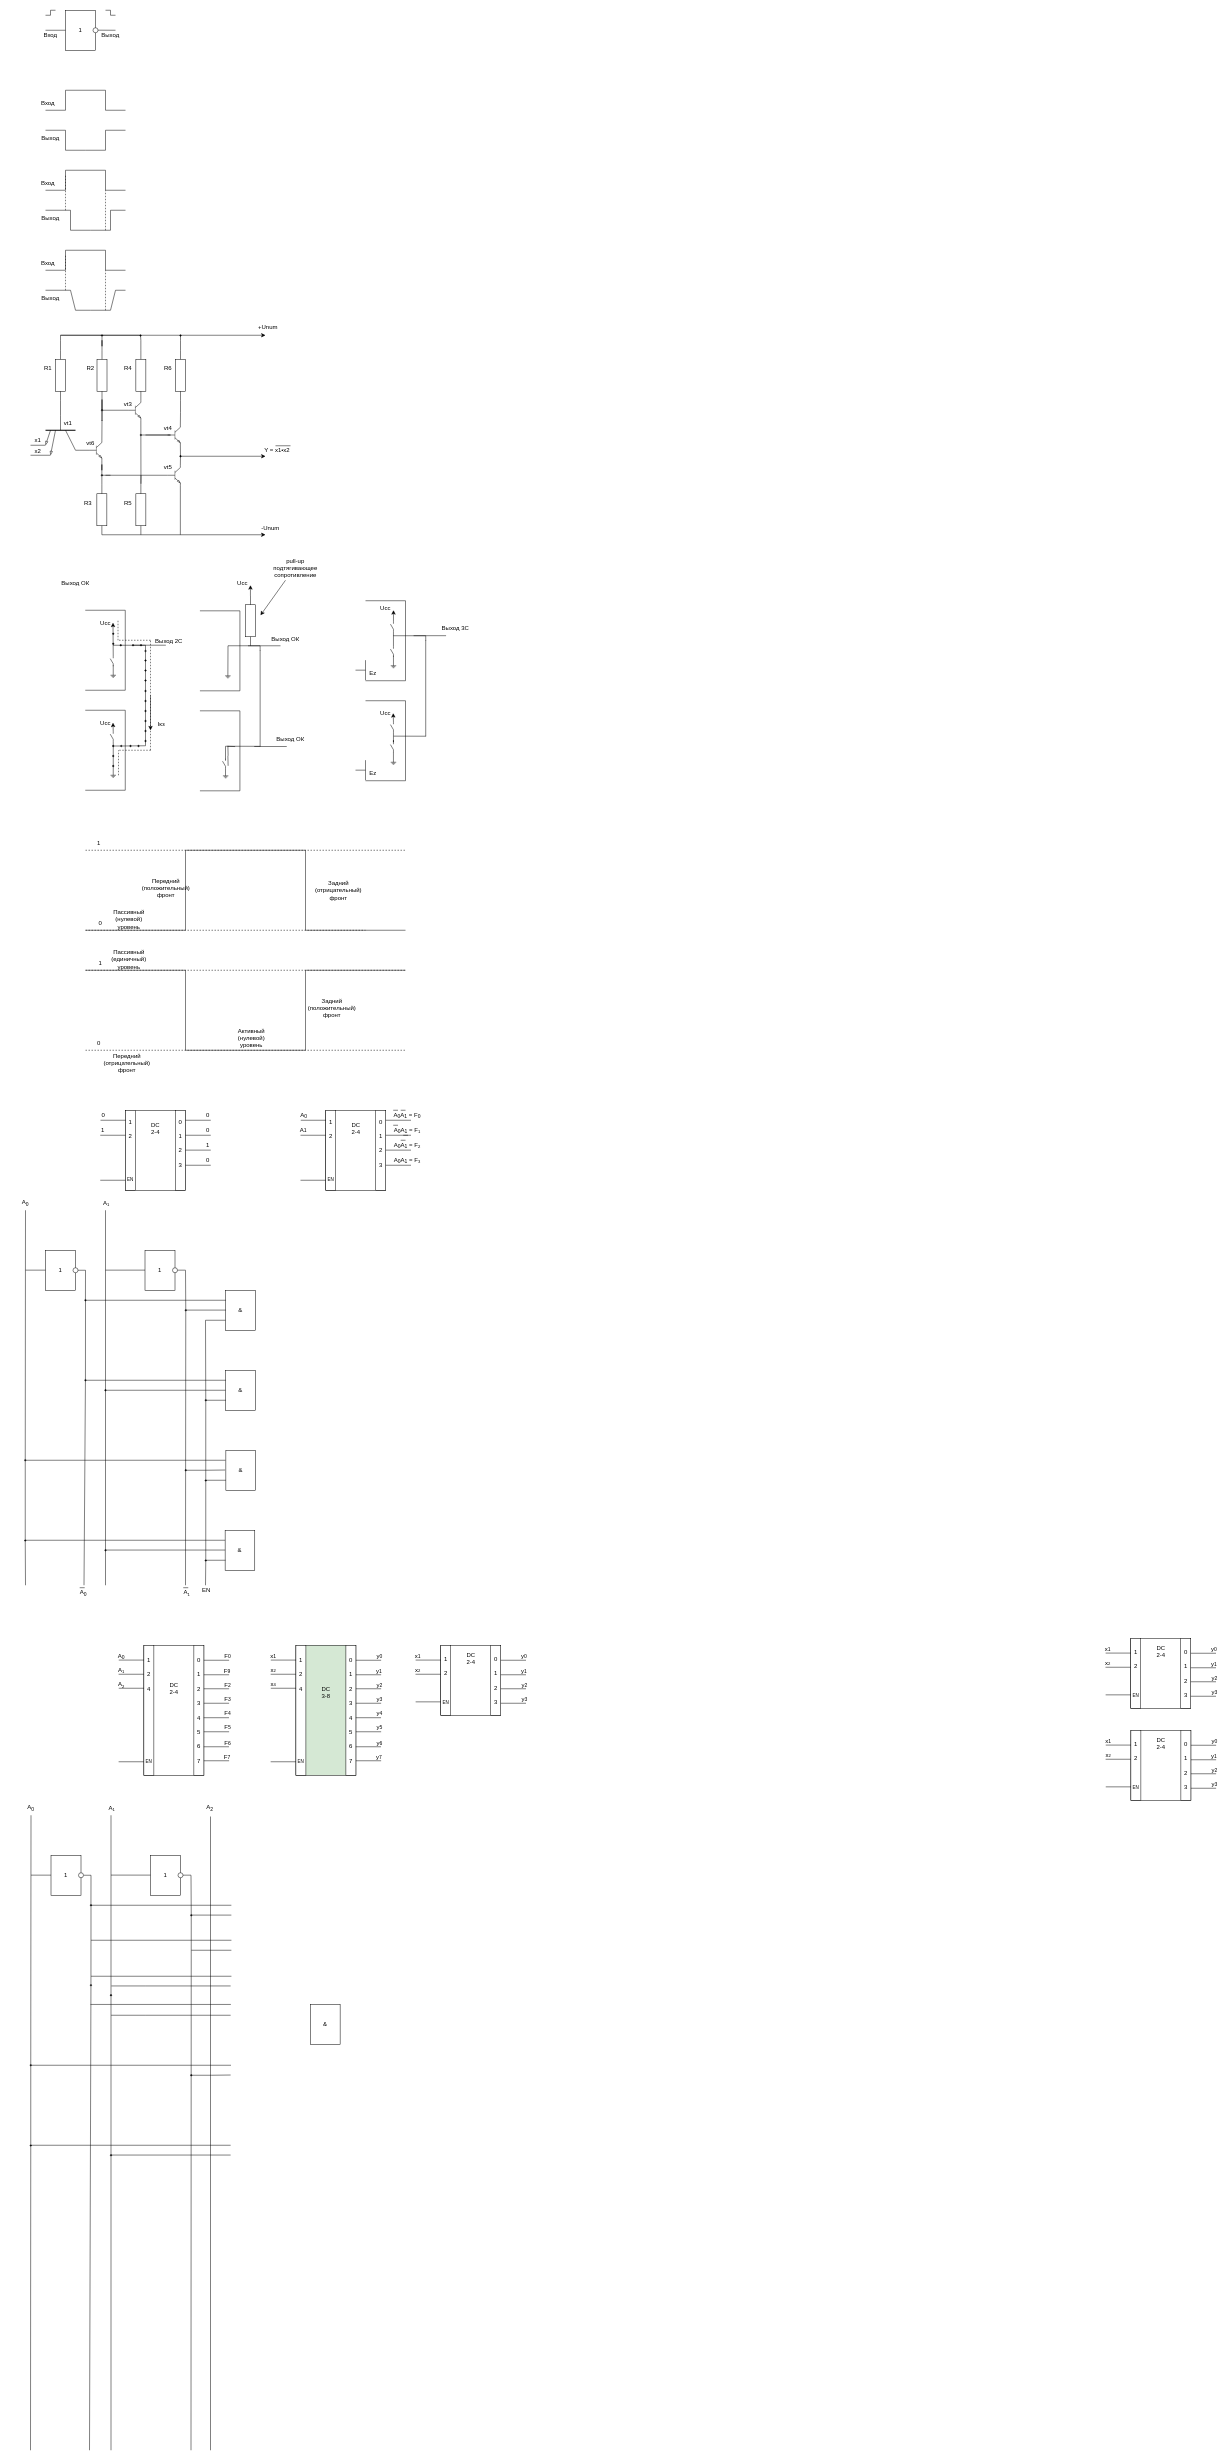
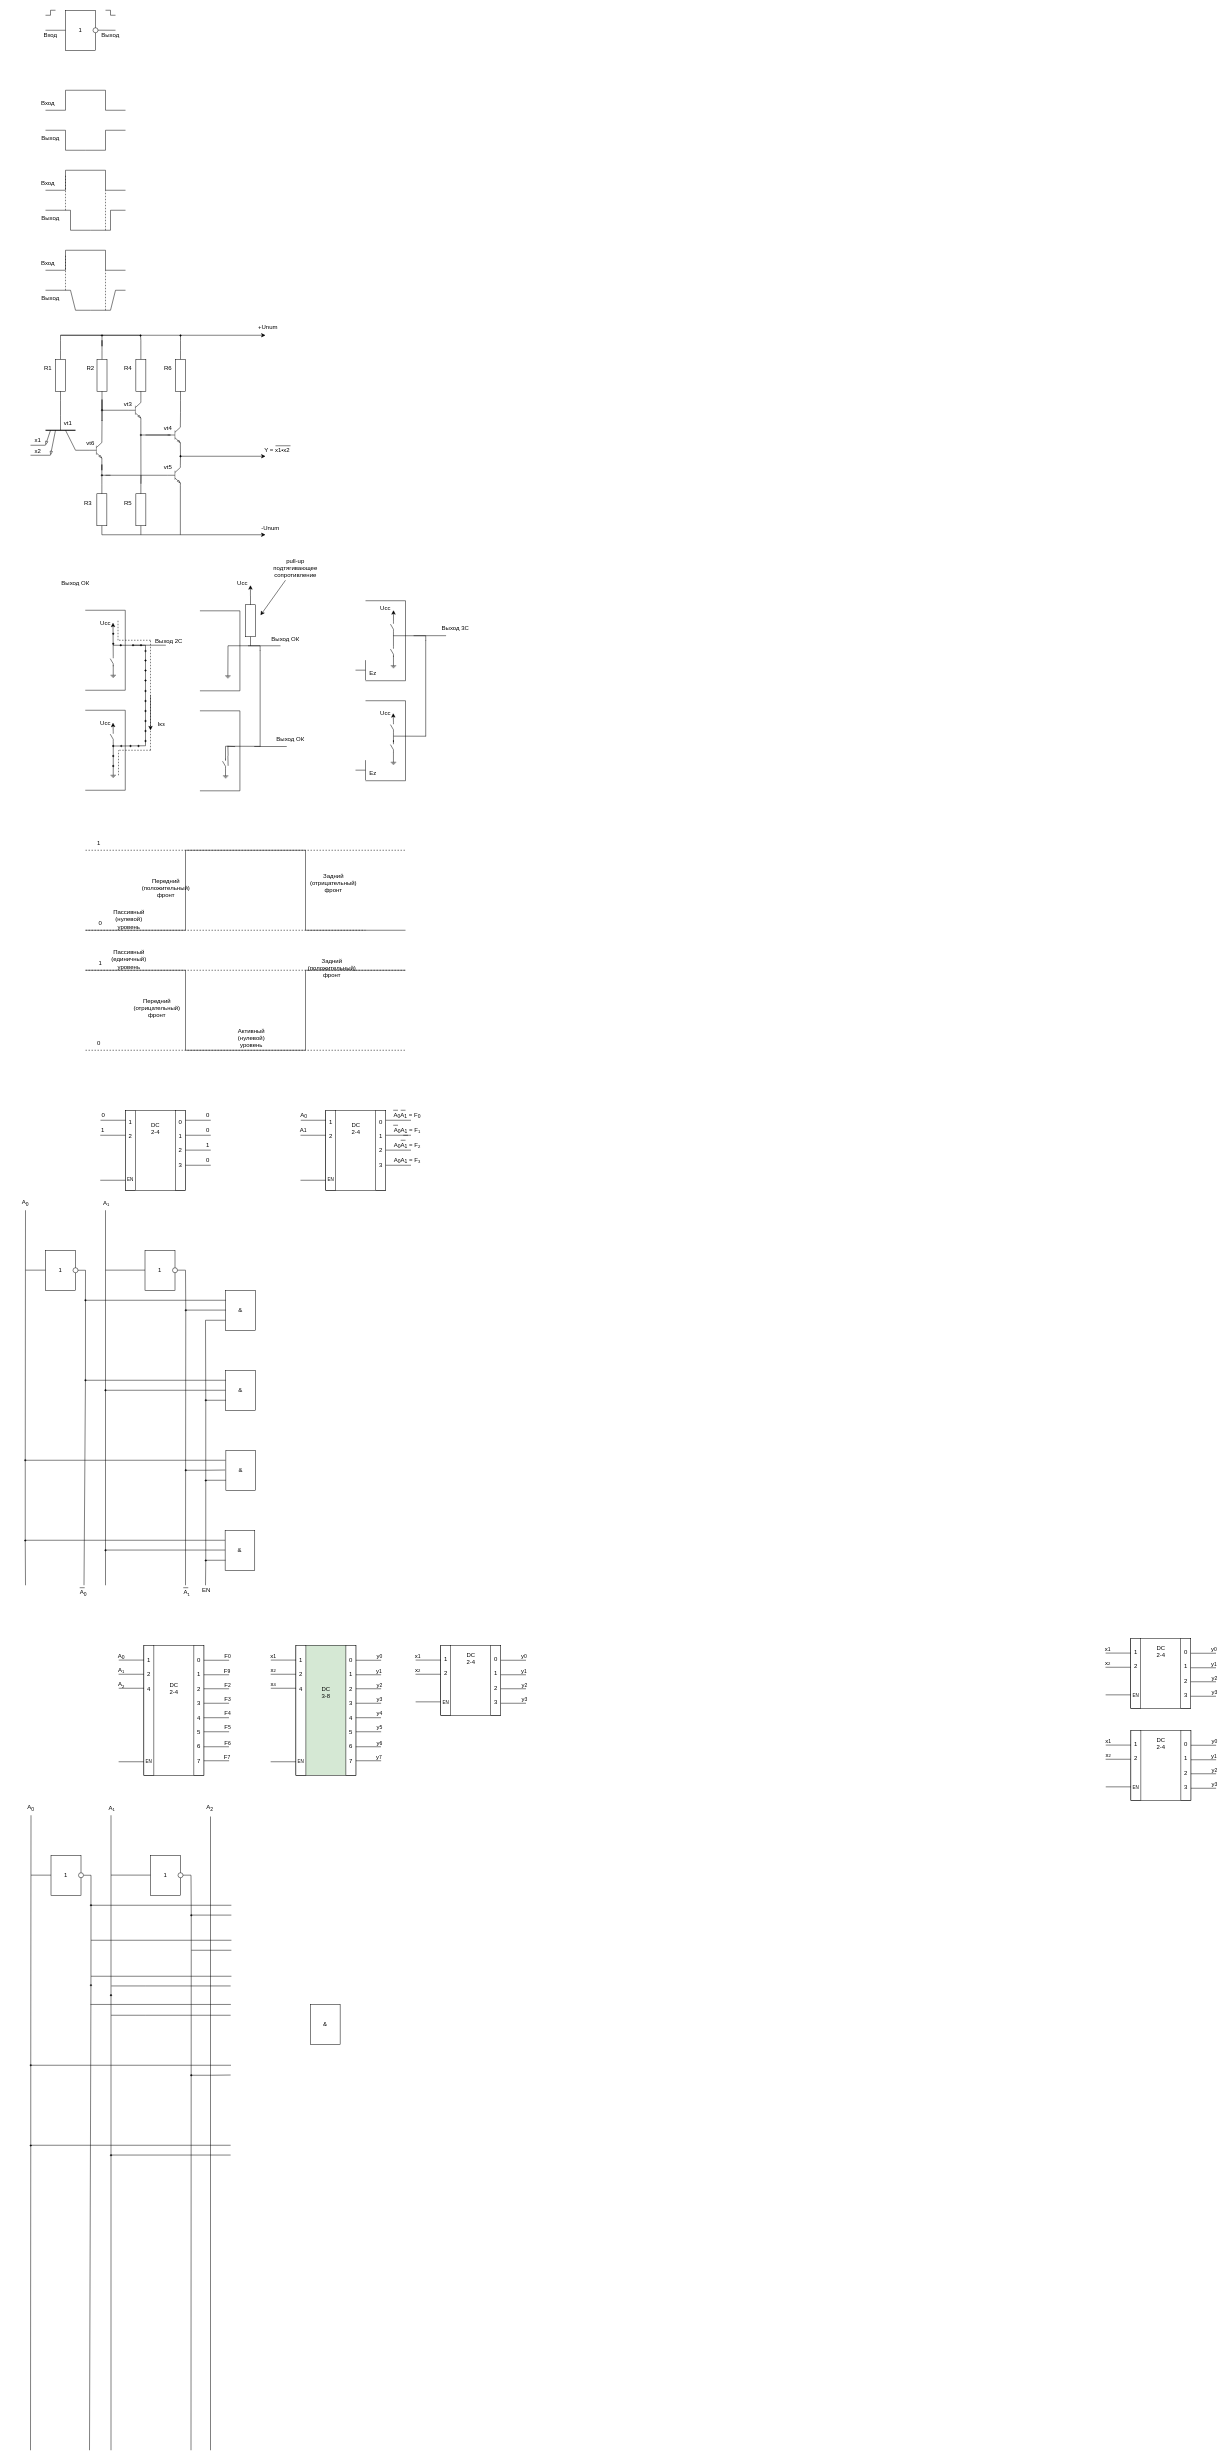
node "Задний (отрицательный) фронт": moved (338, 890) -> (333, 883)
node "Задний (положительный) фронт": moved (331, 1008) -> (331, 968)
node "Передний (отрицательный) фронт": moved (126, 1063) -> (156, 1008)
